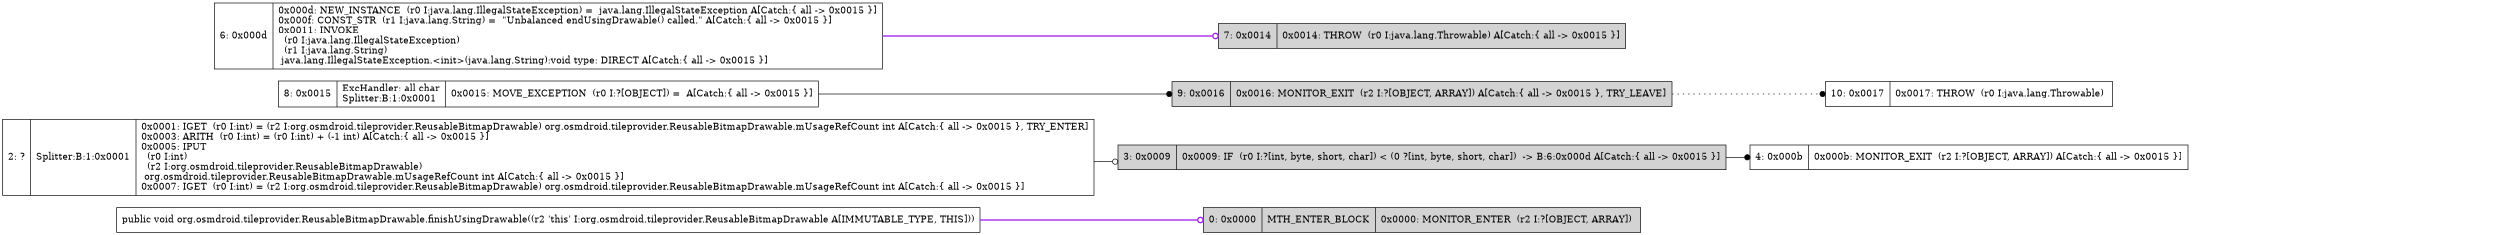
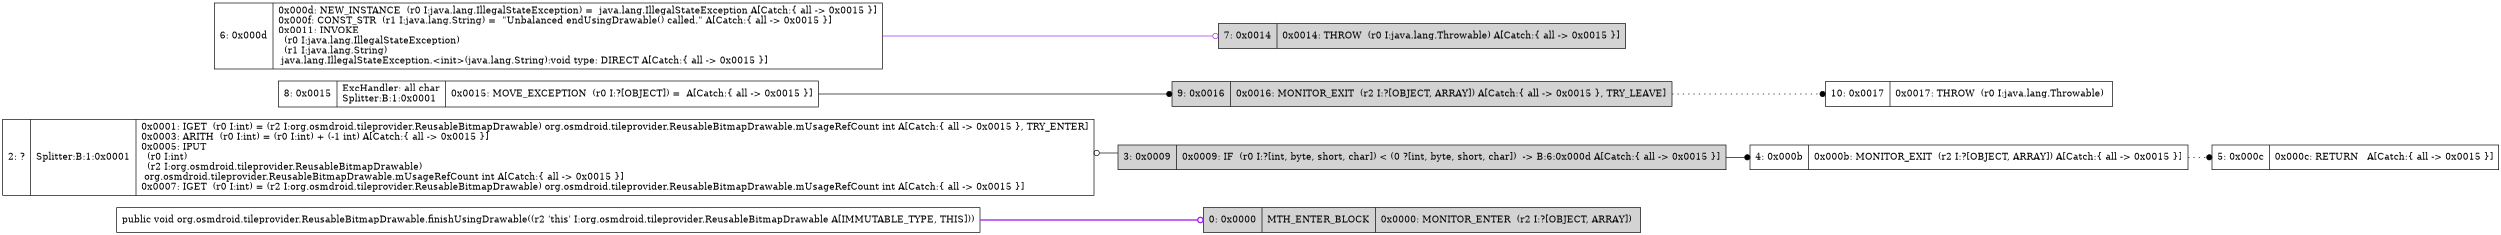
edge "6: 0x000d" -> "7: 0x0014": style bold -> solid
node "5: 0x000c": added
edge "2: ?" -> "3: 0x0009": reversed
